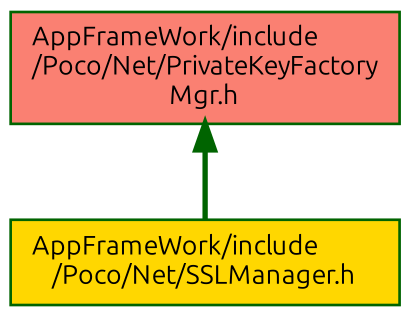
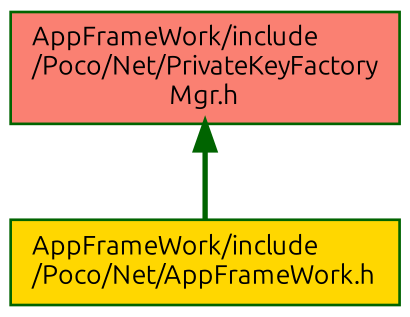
node "AppFrameWork/include /Poco/Net/SSLManager.h": label "AppFrameWork/include /Poco/Net/SSLManager.h" -> "AppFrameWork/include /Poco/Net/AppFrameWork.h"
